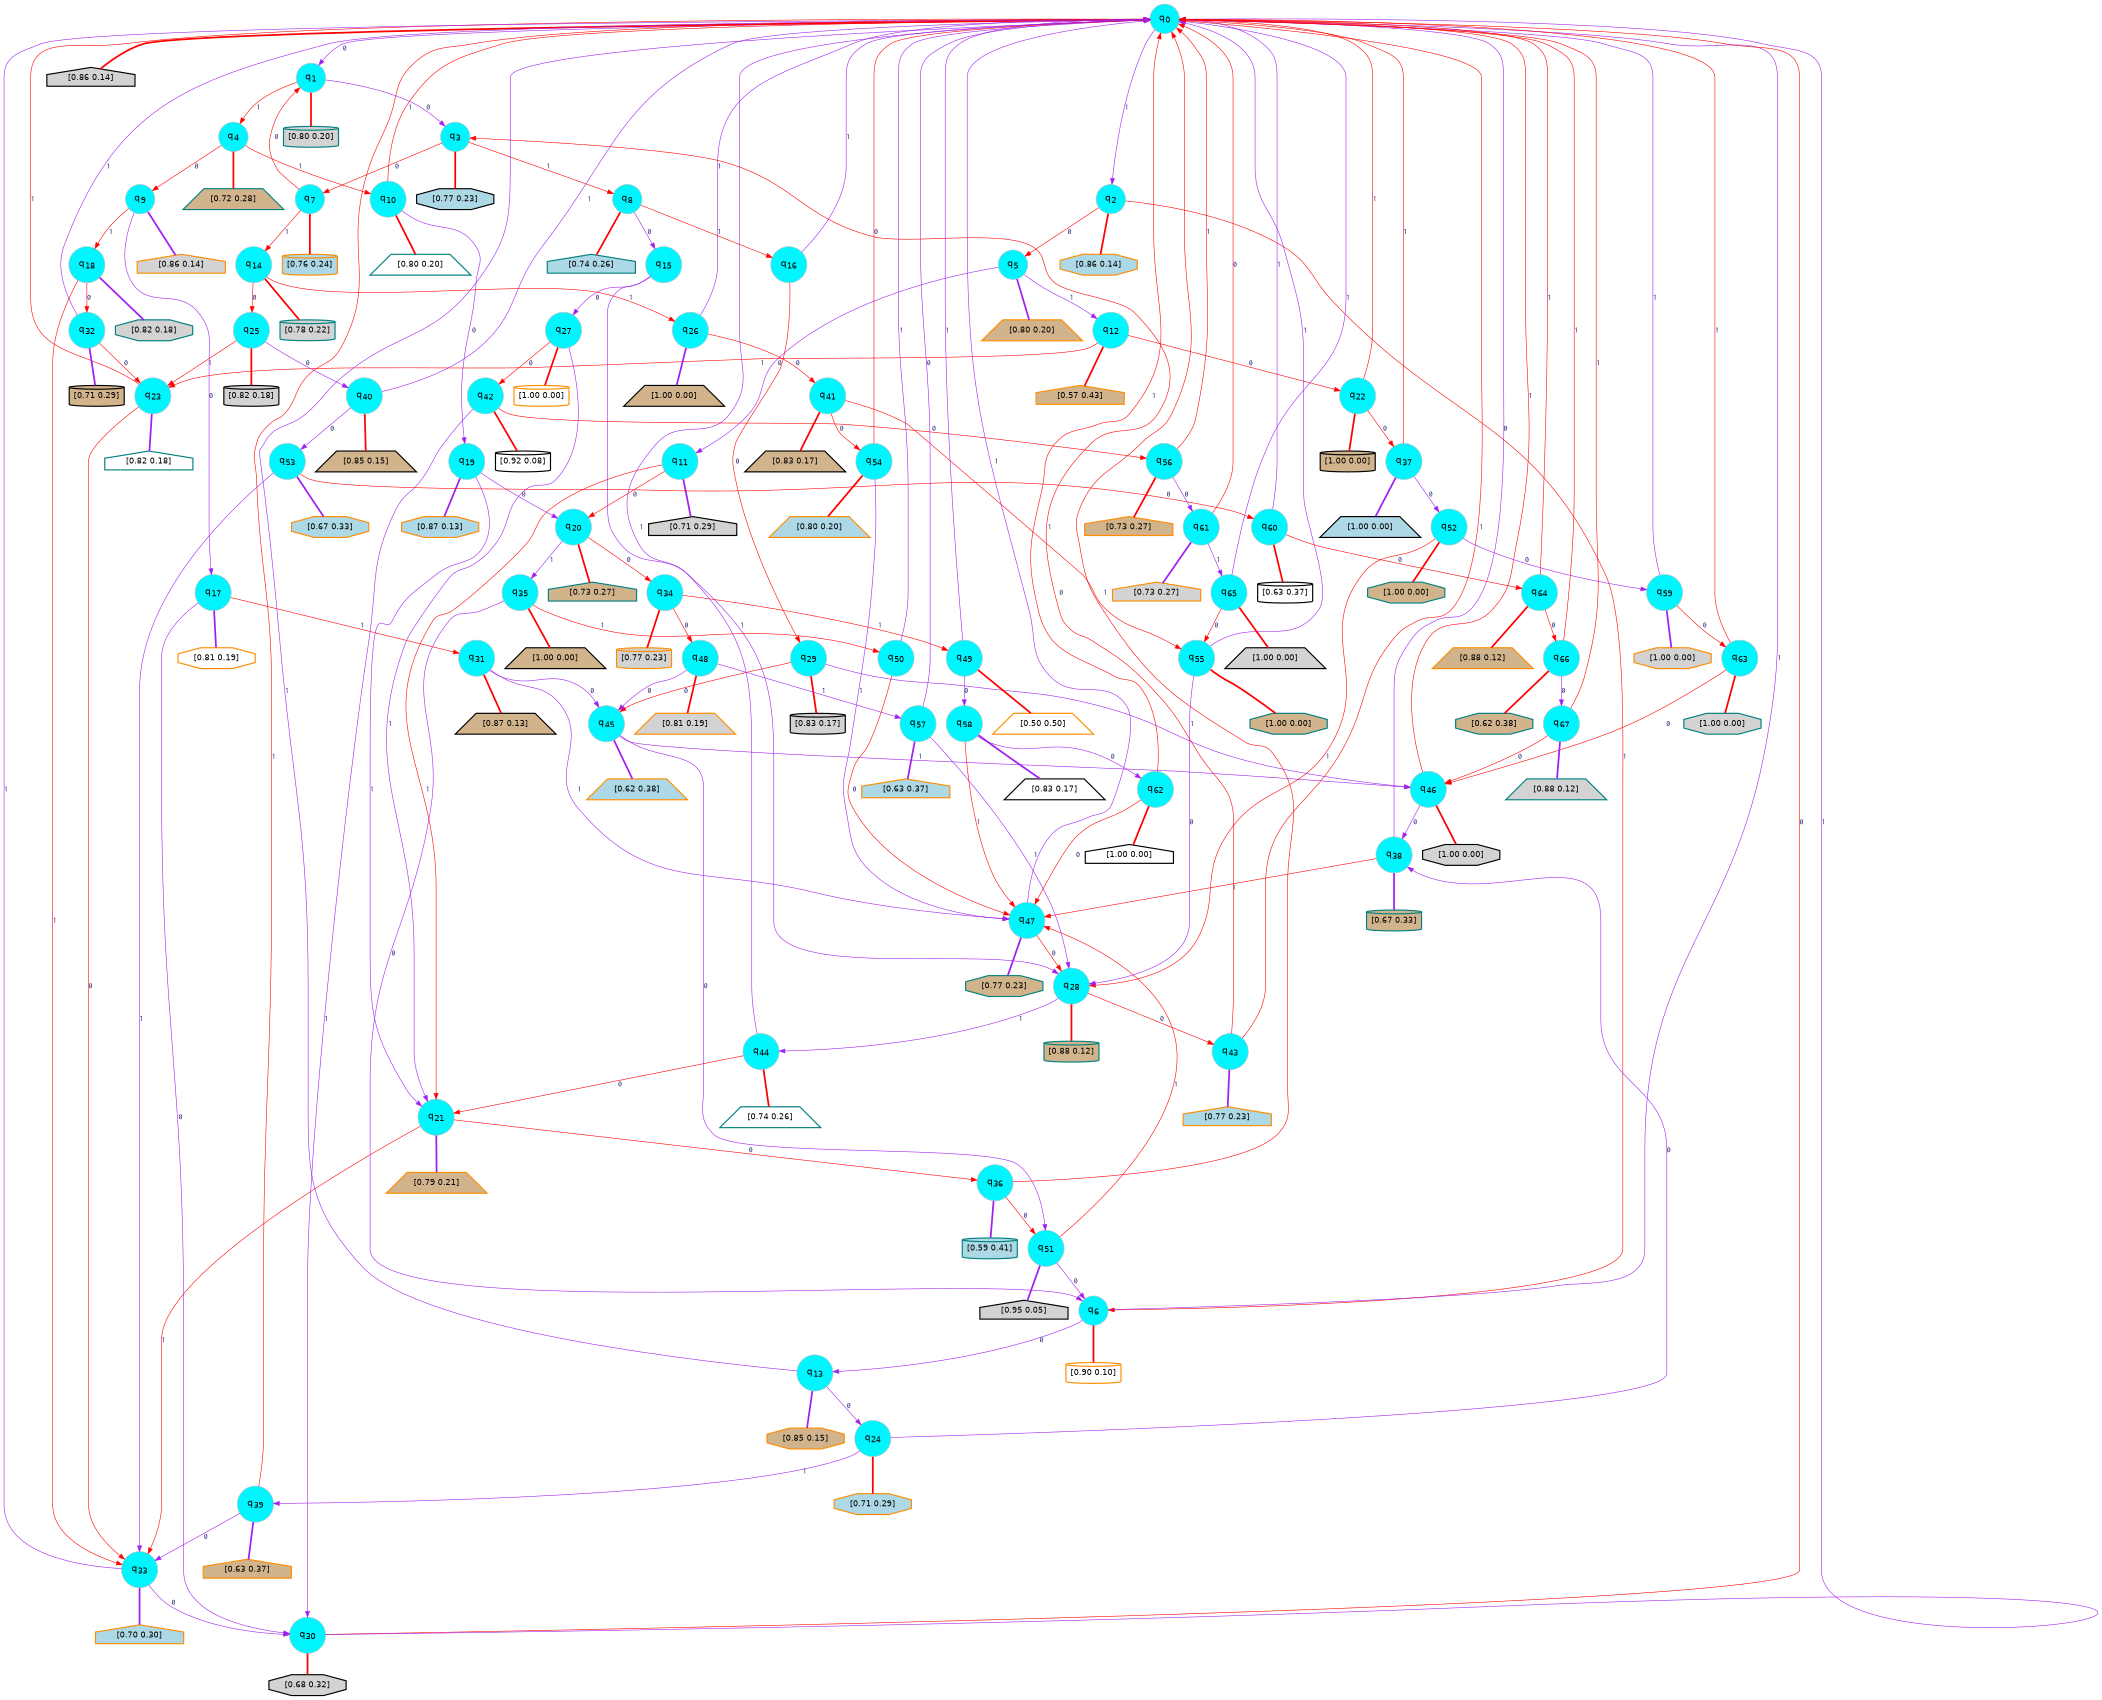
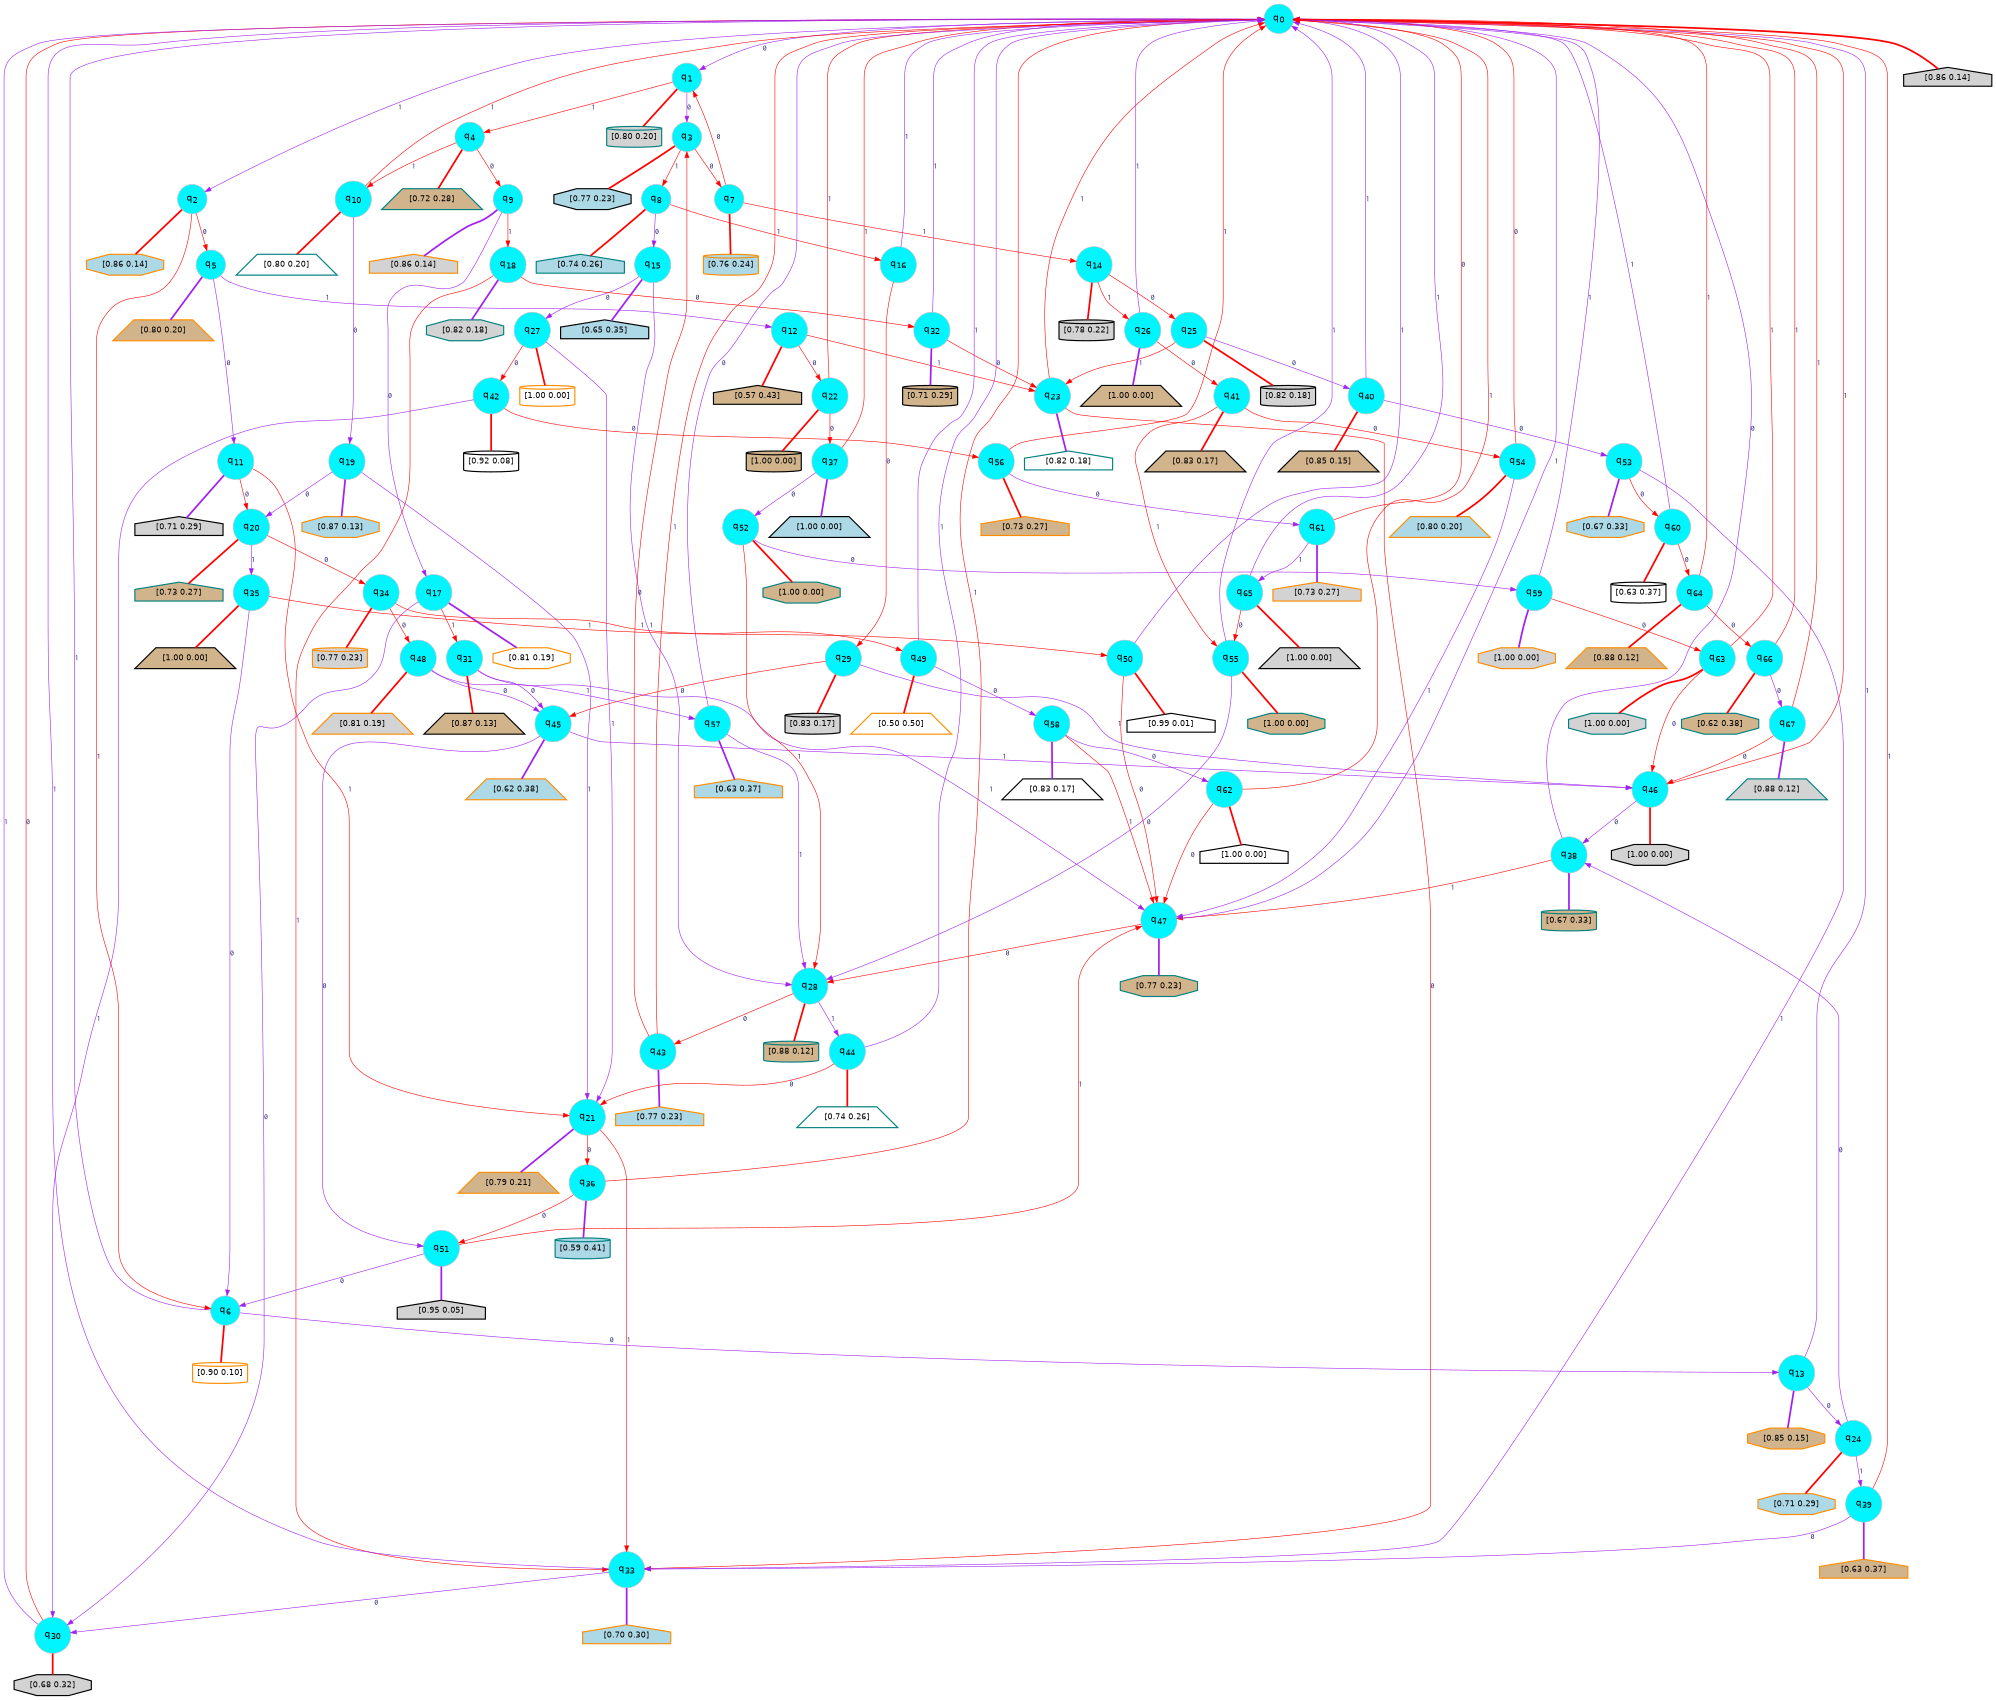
node "[0.78 0.22]": color teal -> black
node "[0.65 0.35]": added
node "[0.57 0.43]": color darkorange -> black
node "[0.99 0.01]": added
